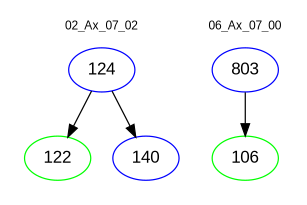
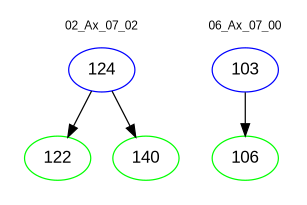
node "803": label "803" -> "103"
node "140": color blue -> green
